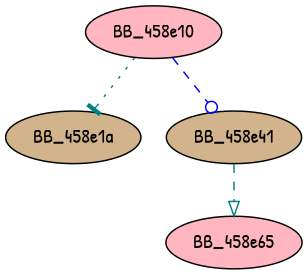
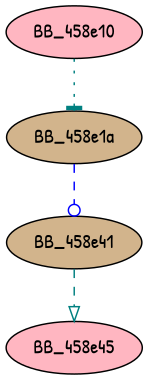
edge "BB_458e10" -> "BB_458e41": now "BB_458e1a" -> "BB_458e41"
node "BB_458e65": label "BB_458e65" -> "BB_458e45"
